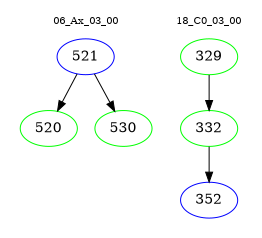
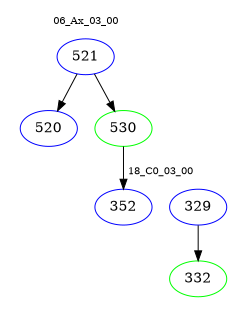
node "329": color green -> blue
node "520": color green -> blue
edge "332" -> "352": now "530" -> "352"
